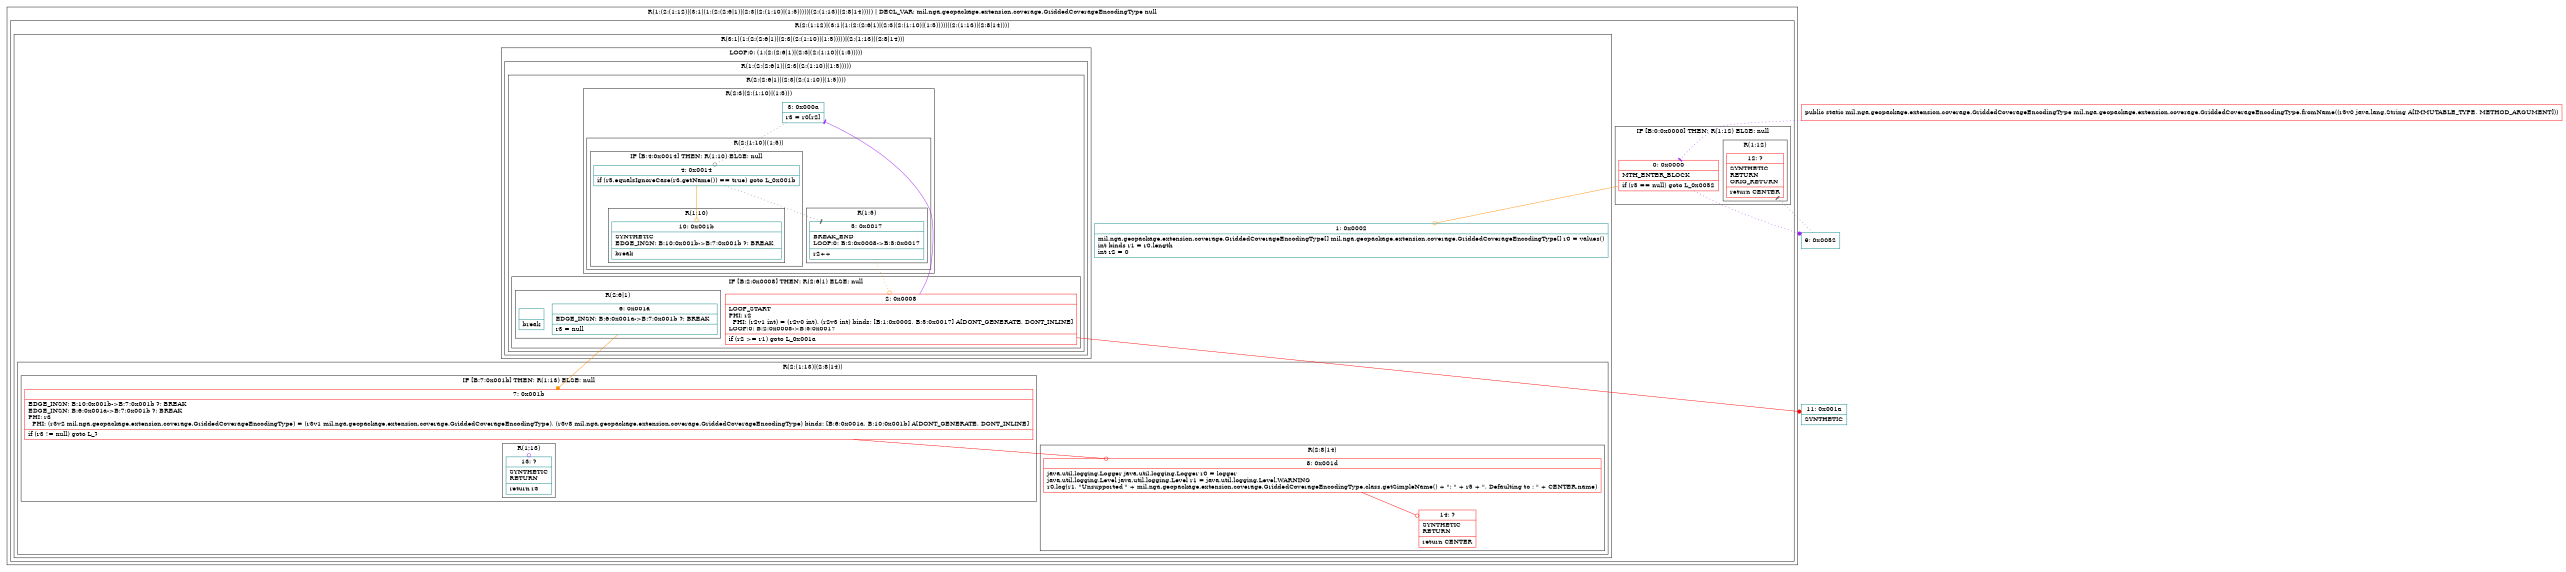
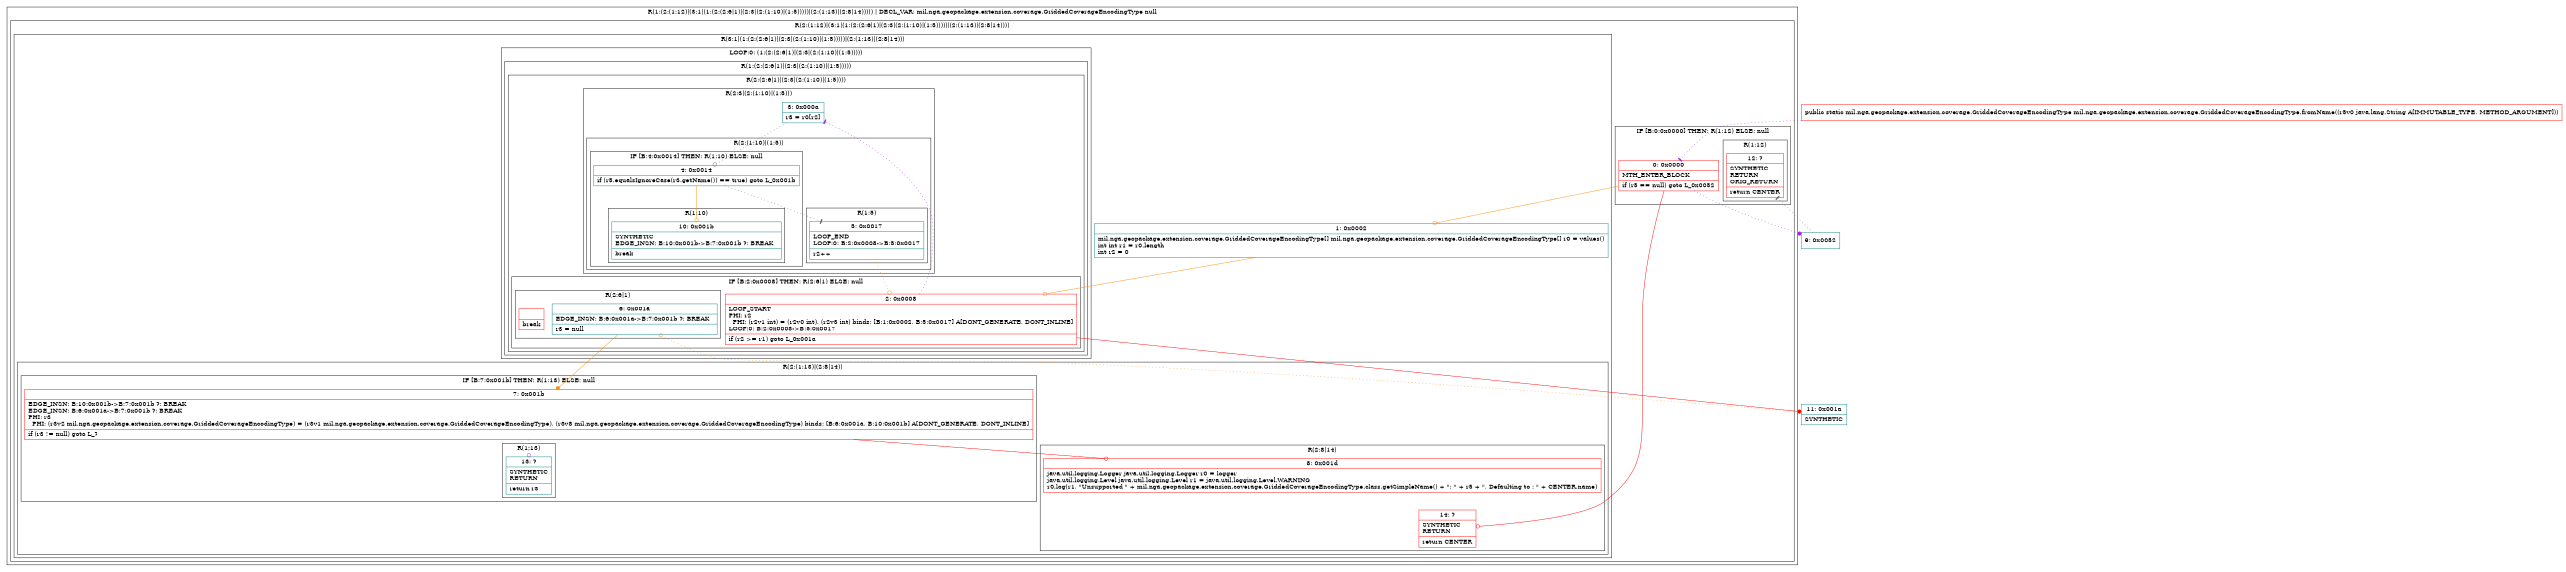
edge "2: 0x0008" -> "3: 0x000a": style solid -> dotted
node "5: 0x0017": text "BREAK_END" -> "LOOP_END"
node "1: 0x0002": text "int binds r1 = r0.length" -> "int int r1 = r0.length"
edge "1: 0x0002" -> "2: 0x0008": added
node "break": color teal -> red
edge "11: 0x001a" -> "6: 0x001a": added
edge "8: 0x001d" -> "14: ?": now "0: 0x0000" -> "14: ?"
